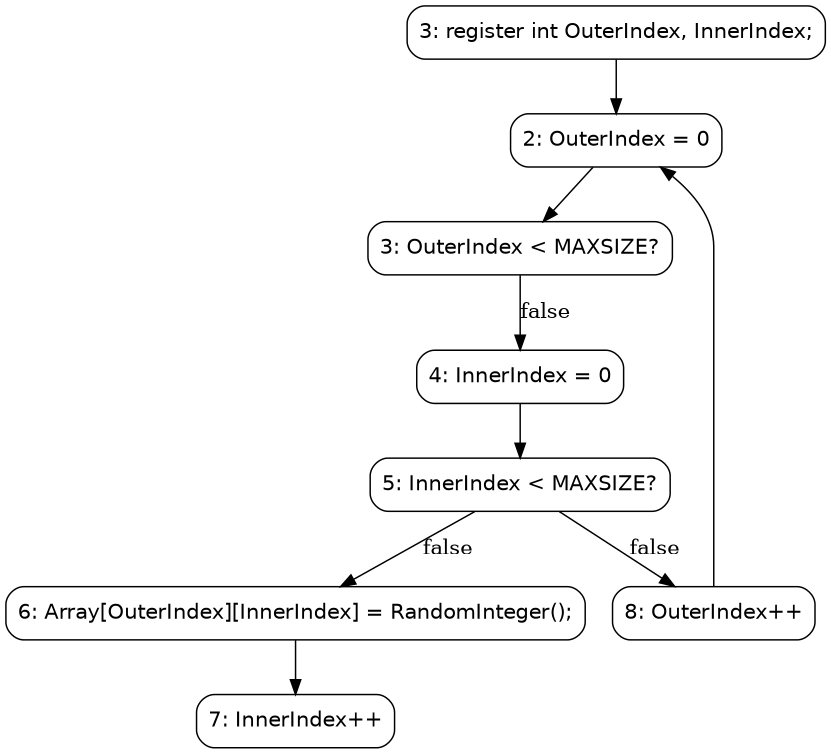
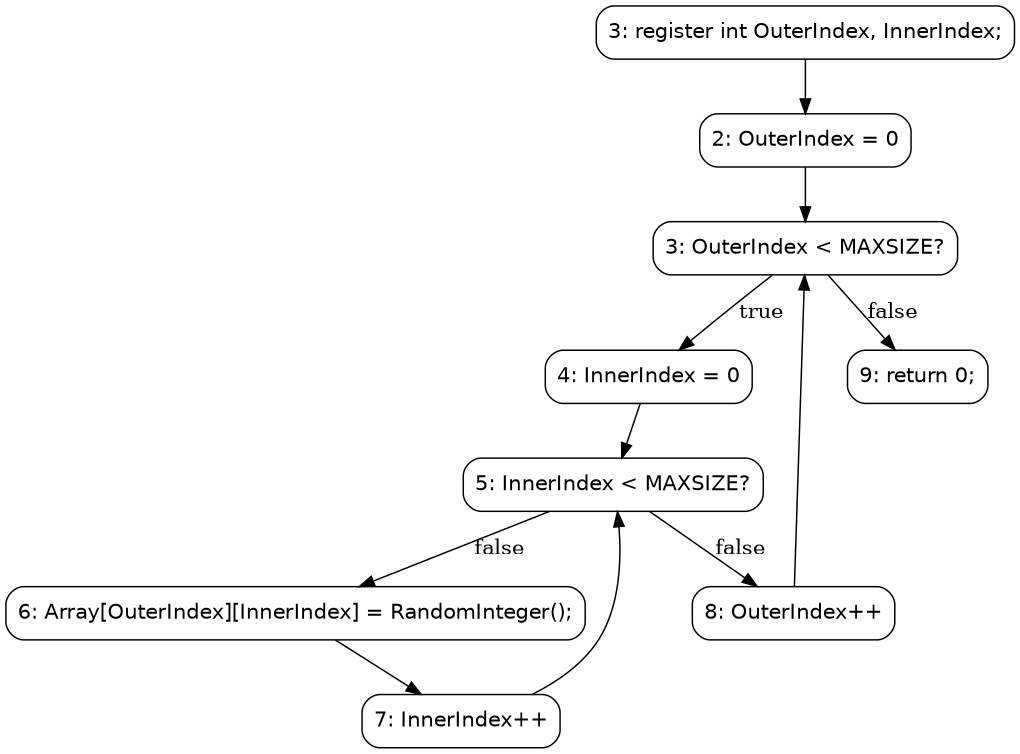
edge "3: OuterIndex < MAXSIZE?" -> "4: InnerIndex = 0": label "false" -> "true"
edge "8: OuterIndex++" -> "2: OuterIndex = 0": now "8: OuterIndex++" -> "3: OuterIndex < MAXSIZE?"
node "9: return 0;": added
edge "7: InnerIndex++" -> "5: InnerIndex < MAXSIZE?": added
